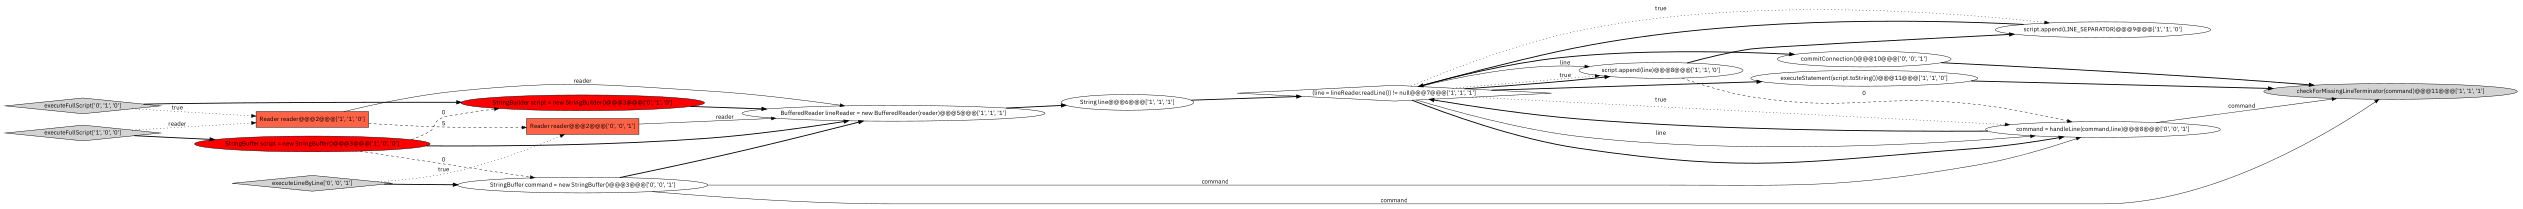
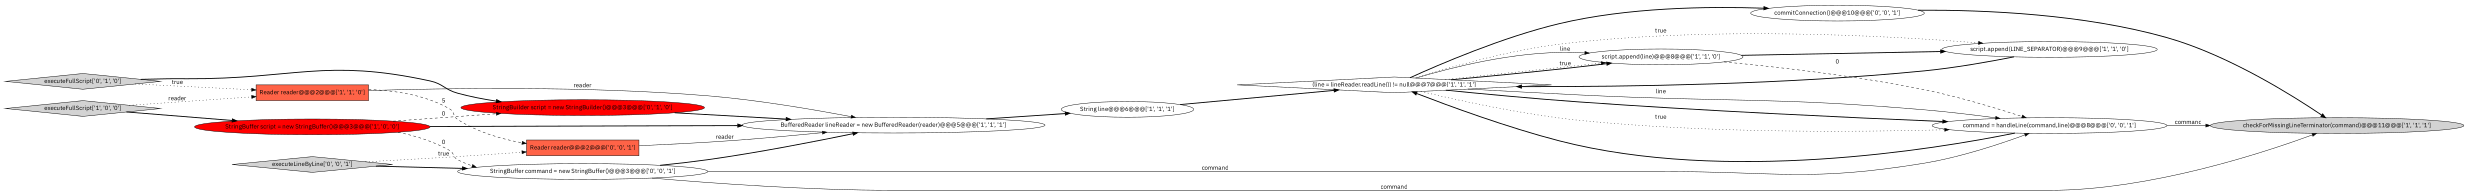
node "executeStatement(script.toString())@@@11@@@['1', '1', '0']": removed
